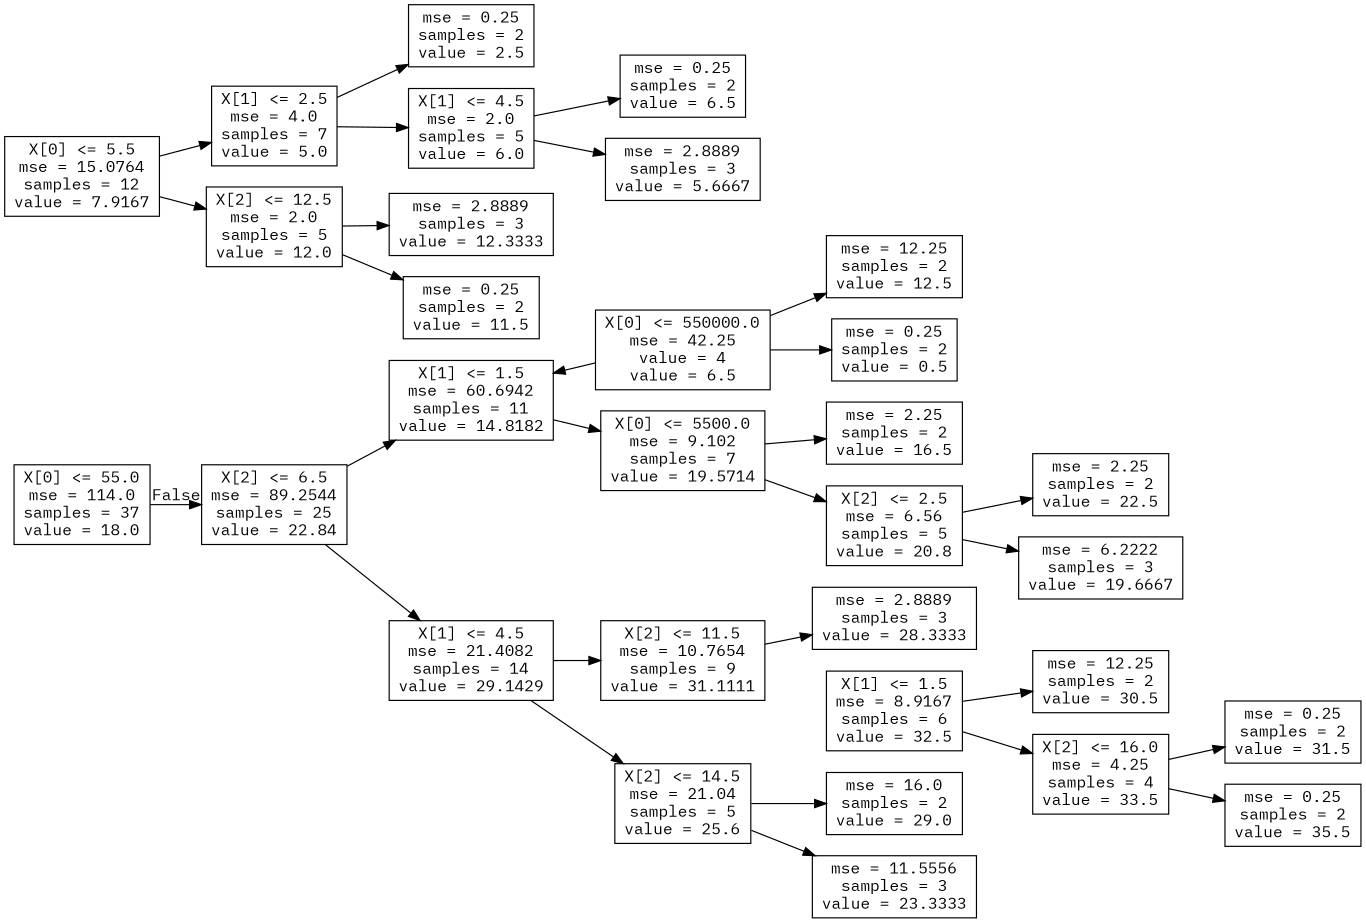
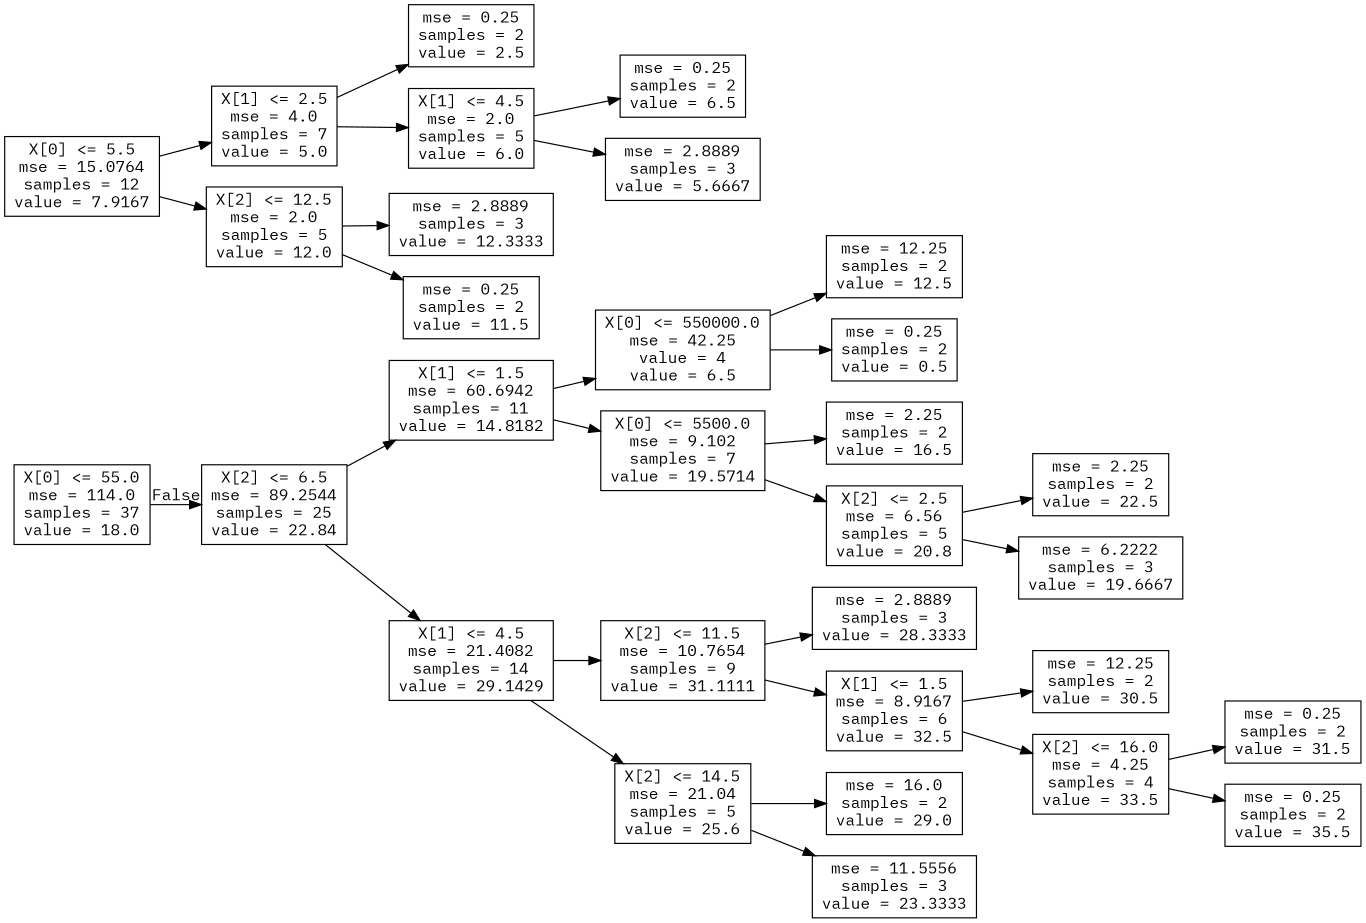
edge "X[0] <= 550000.0 mse = 42.25 value = 4 value = 6.5" -> "X[1] <= 1.5 mse = 60.6942 samples = 11 value = 14.8182": reversed
edge "X[2] <= 11.5 mse = 10.7654 samples = 9 value = 31.1111" -> "X[1] <= 1.5 mse = 8.9167 samples = 6 value = 32.5": added
